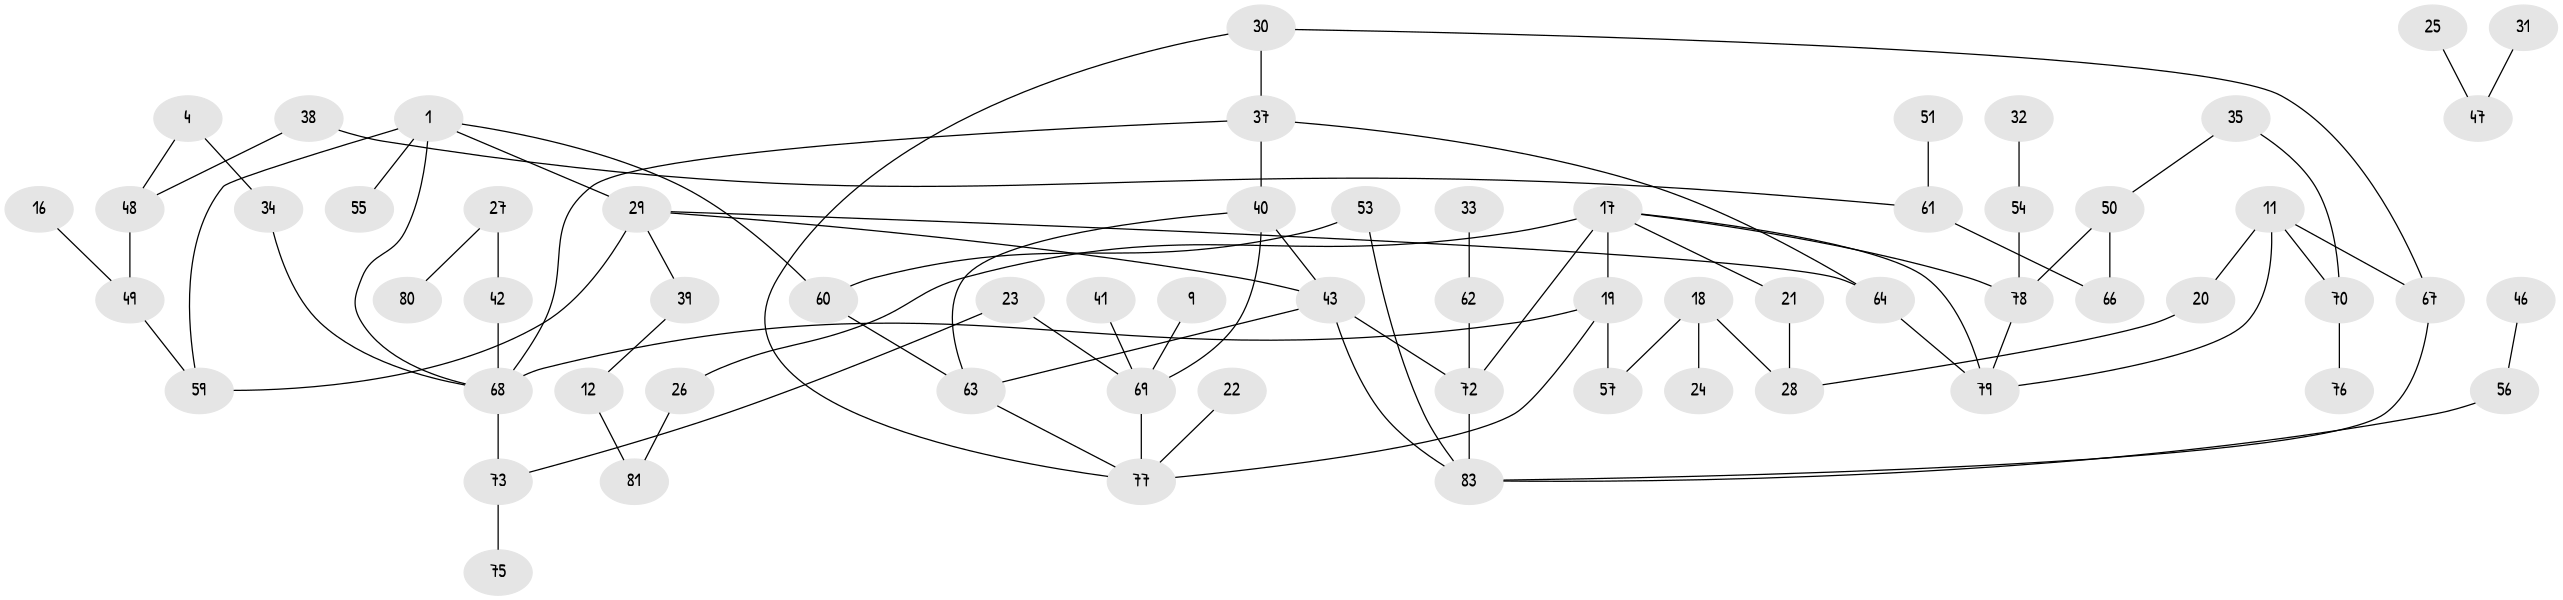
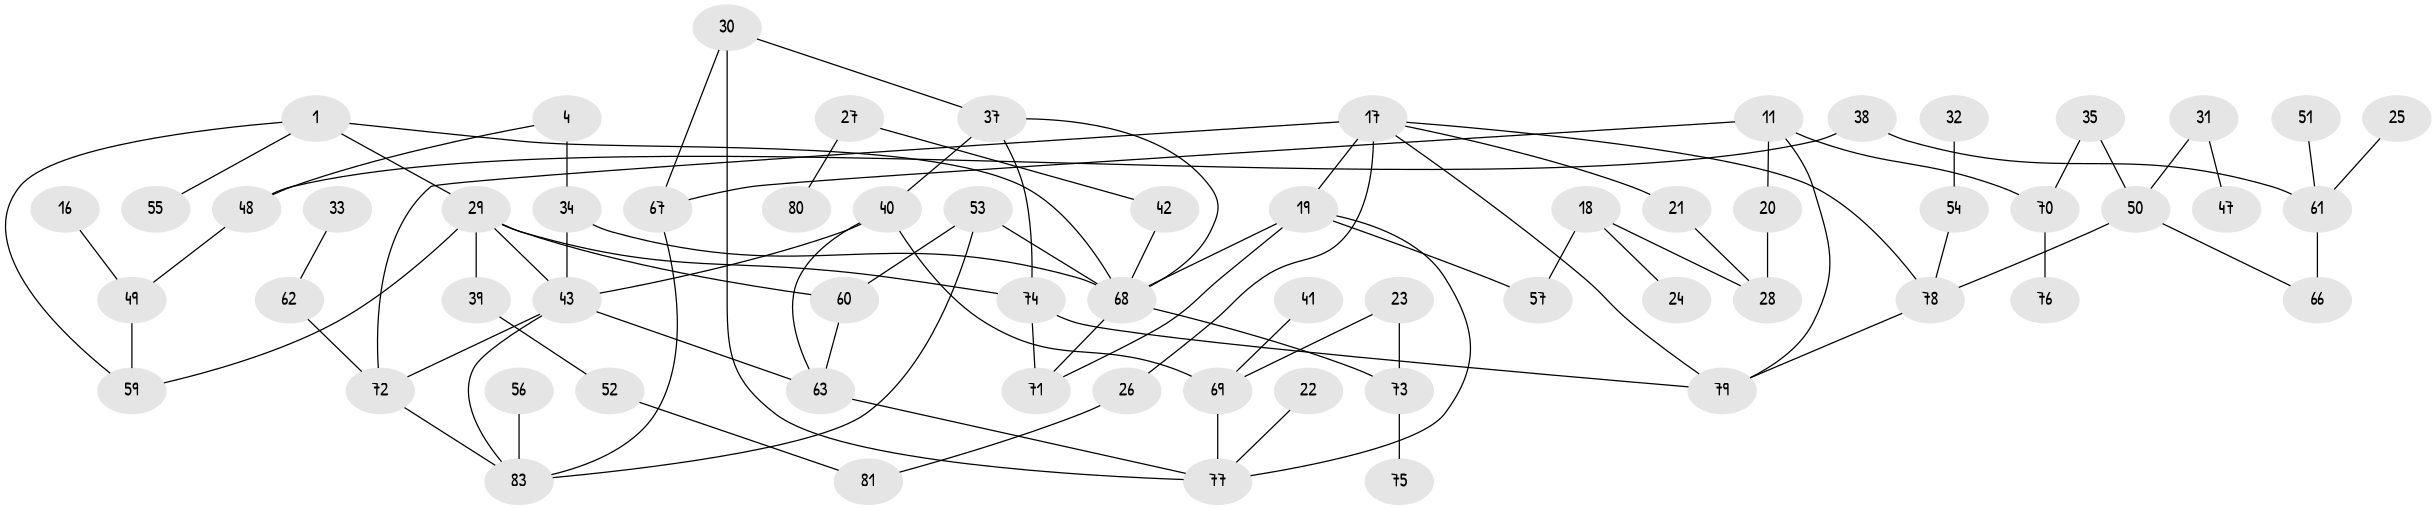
edge "25" -- "47": now "25" -- "61"
edge "31" -- "50": added
edge "1" -- "60": now "29" -- "60"
edge "34" -- "43": added
edge "53" -- "68": added
node "9": removed
node "64": label "64" -> "74"
node "46": removed
node "12": label "12" -> "52"
node "71": added
